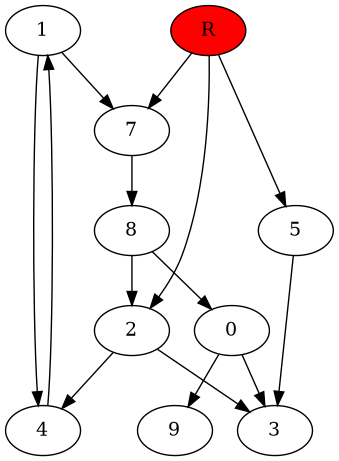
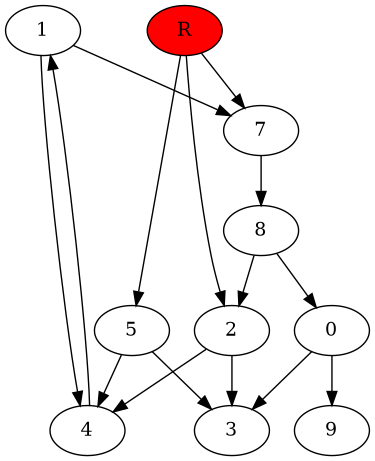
edge "5" -> "4": added
